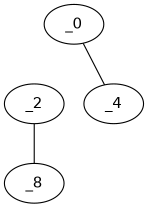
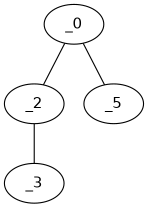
edge "_0" -- "_2": added
node "_4": label "_4" -> "_5"
node "_8": label "_8" -> "_3"
